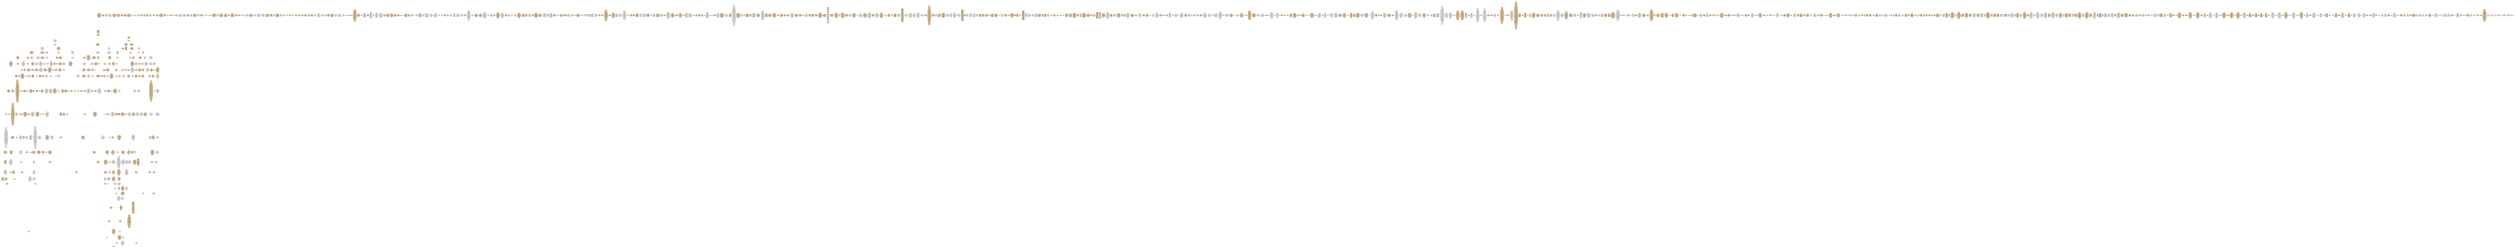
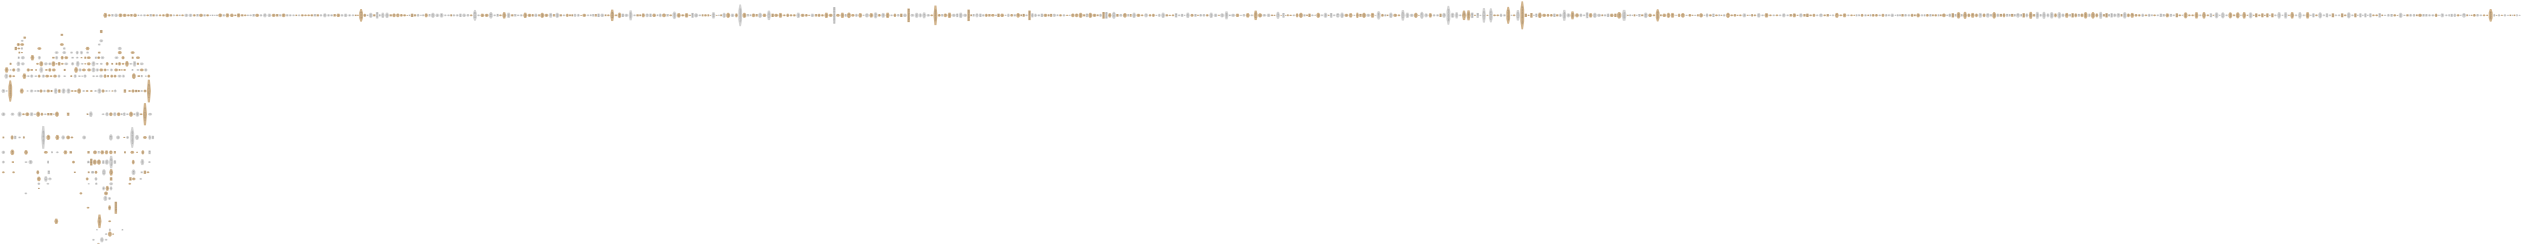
node "# 0x48e1 JUMPDEST JUMP": removed
